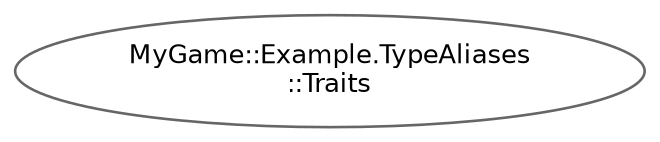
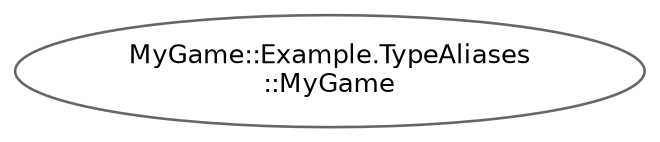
node "MyGame::Example.TypeAliases ::Traits": label "MyGame::Example.TypeAliases ::Traits" -> "MyGame::Example.TypeAliases ::MyGame"
